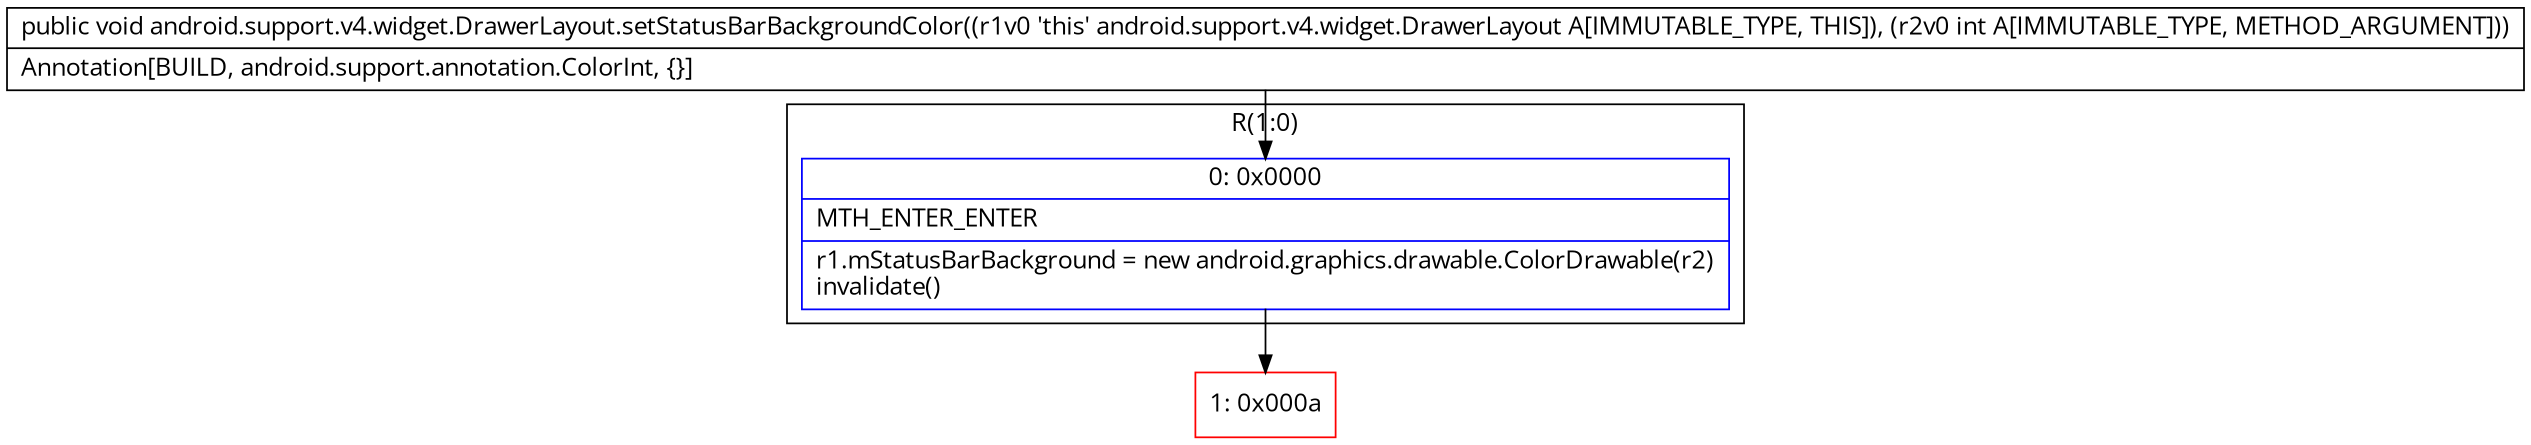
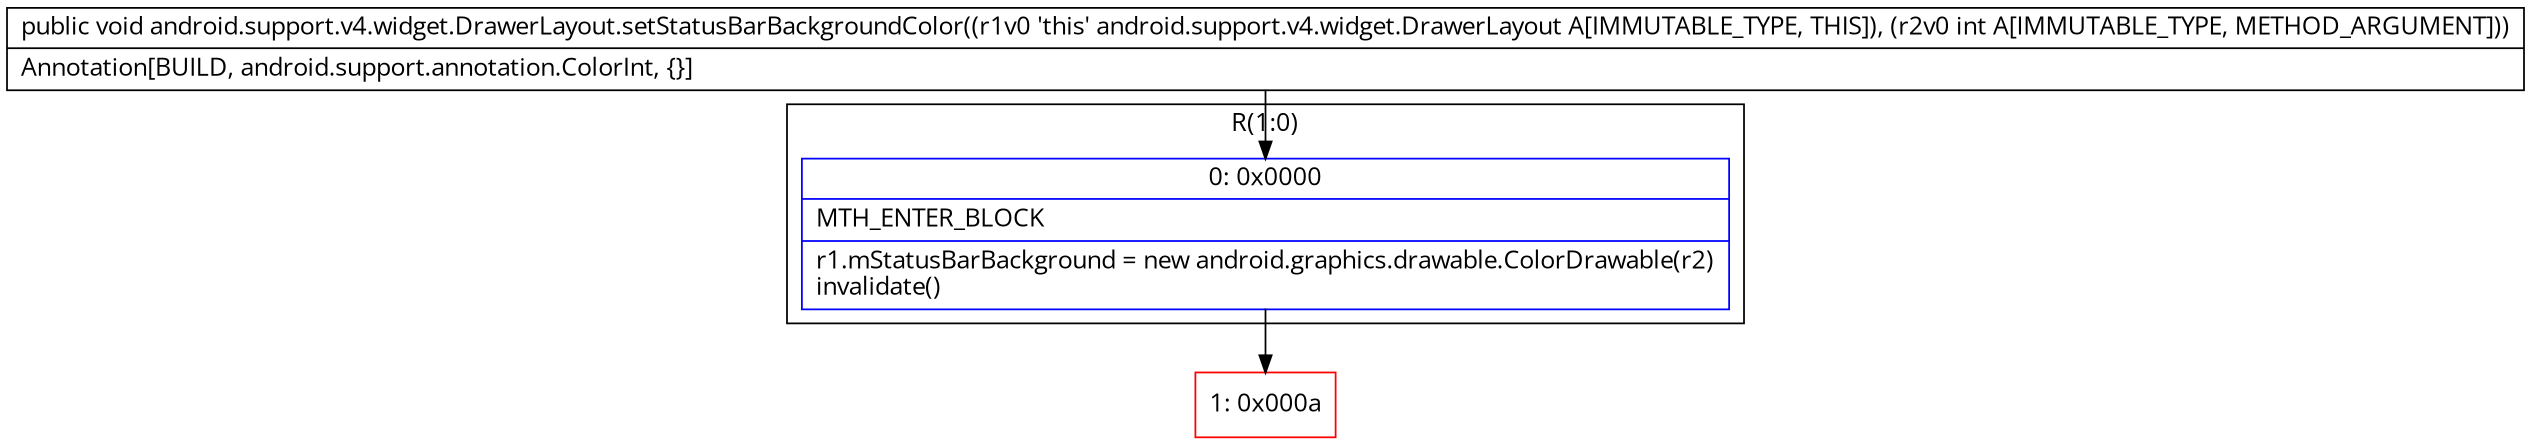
node "0: 0x0000": text "MTH_ENTER_ENTER" -> "MTH_ENTER_BLOCK"
